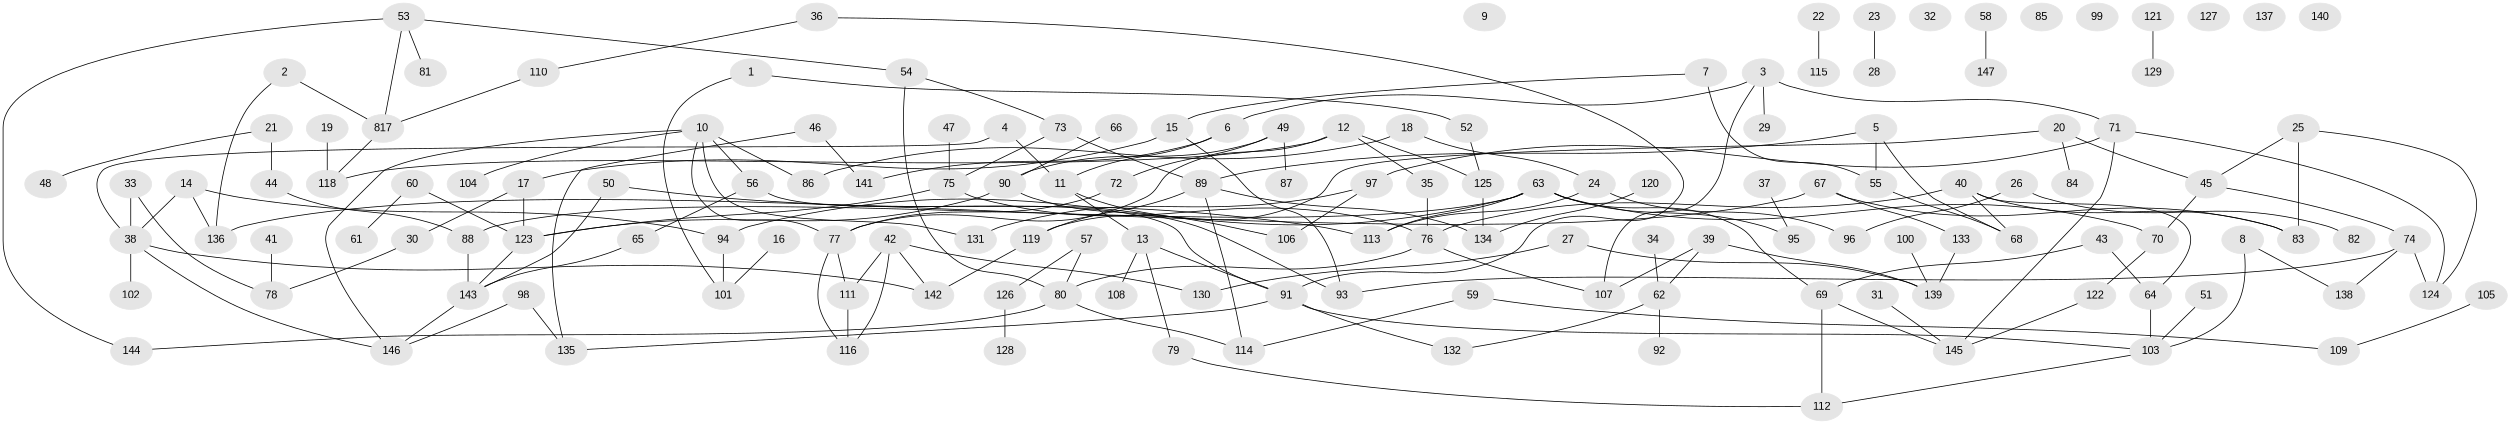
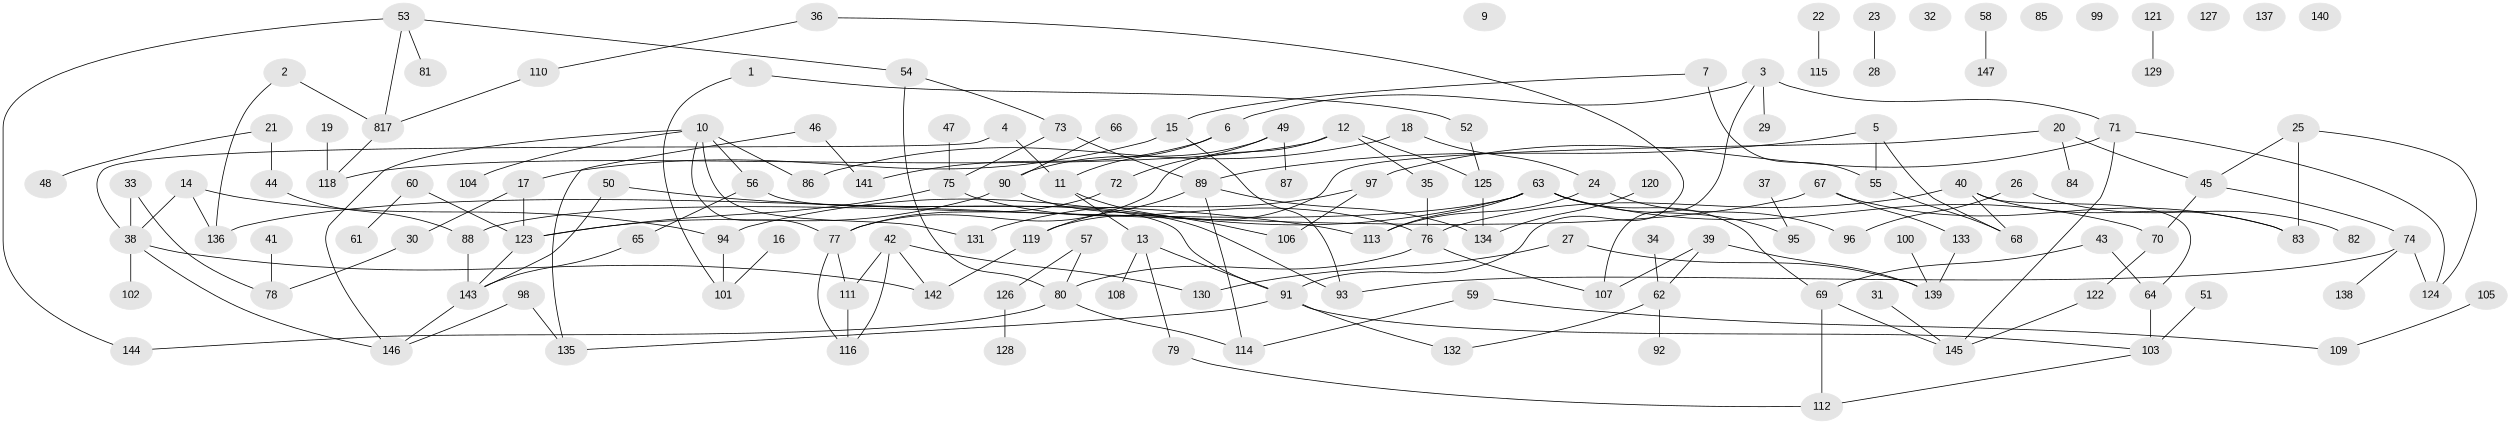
node "8": removed
